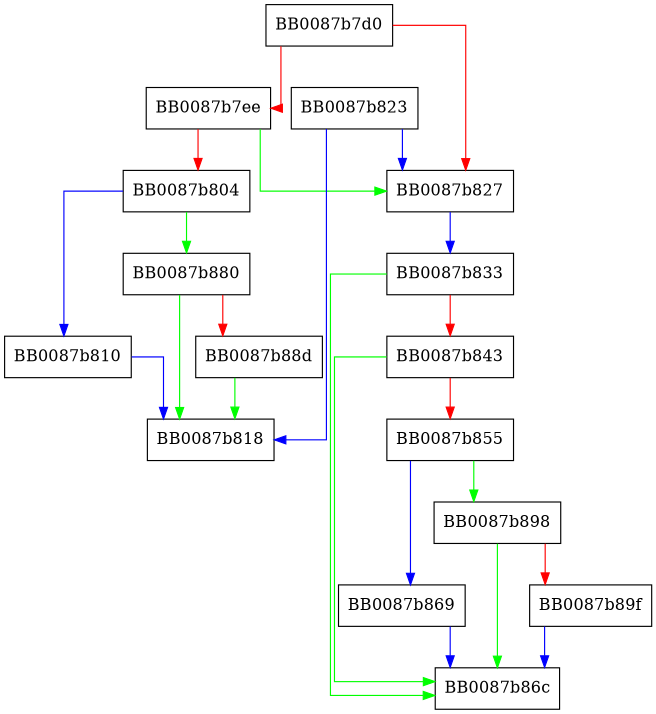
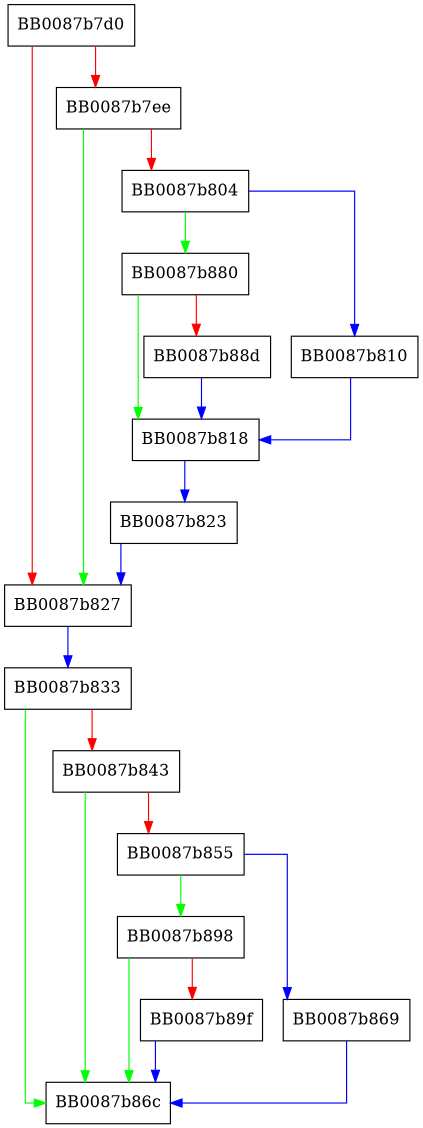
edge "BB0087b823" -> "BB0087b818": reversed
edge "BB0087b88d" -> "BB0087b818": color green -> blue
